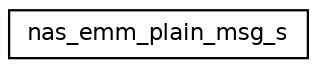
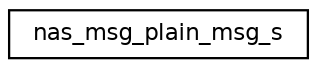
node "nas_emm_plain_msg_s": label "nas_emm_plain_msg_s" -> "nas_msg_plain_msg_s"
